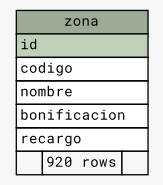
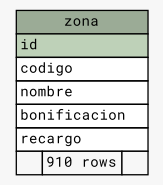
node "zona": text "920 rows" -> "910 rows"
